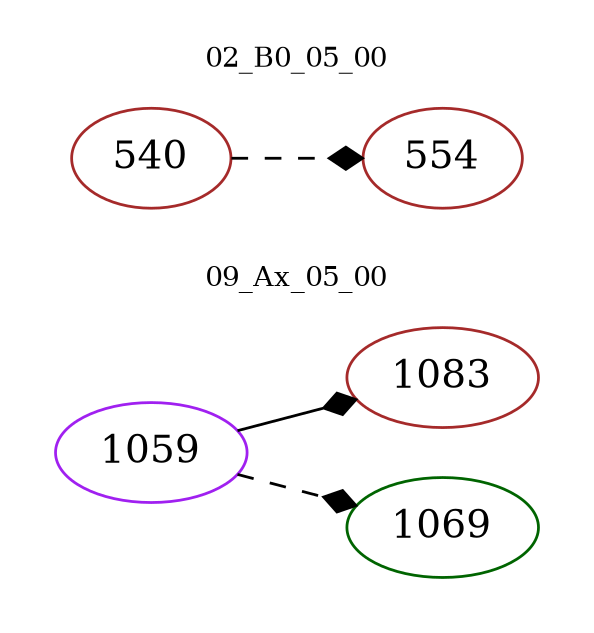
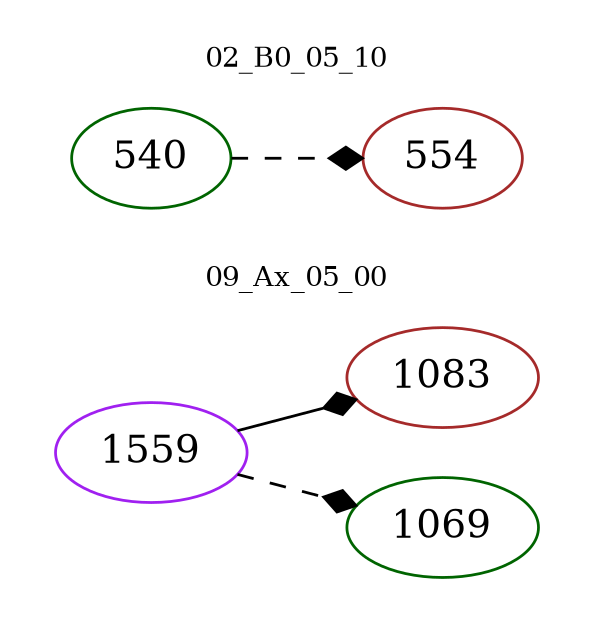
cluster "02_B0_05_00": label "02_B0_05_00" -> "02_B0_05_10"
node "540": color brown -> darkgreen
node "1059": label "1059" -> "1559"
